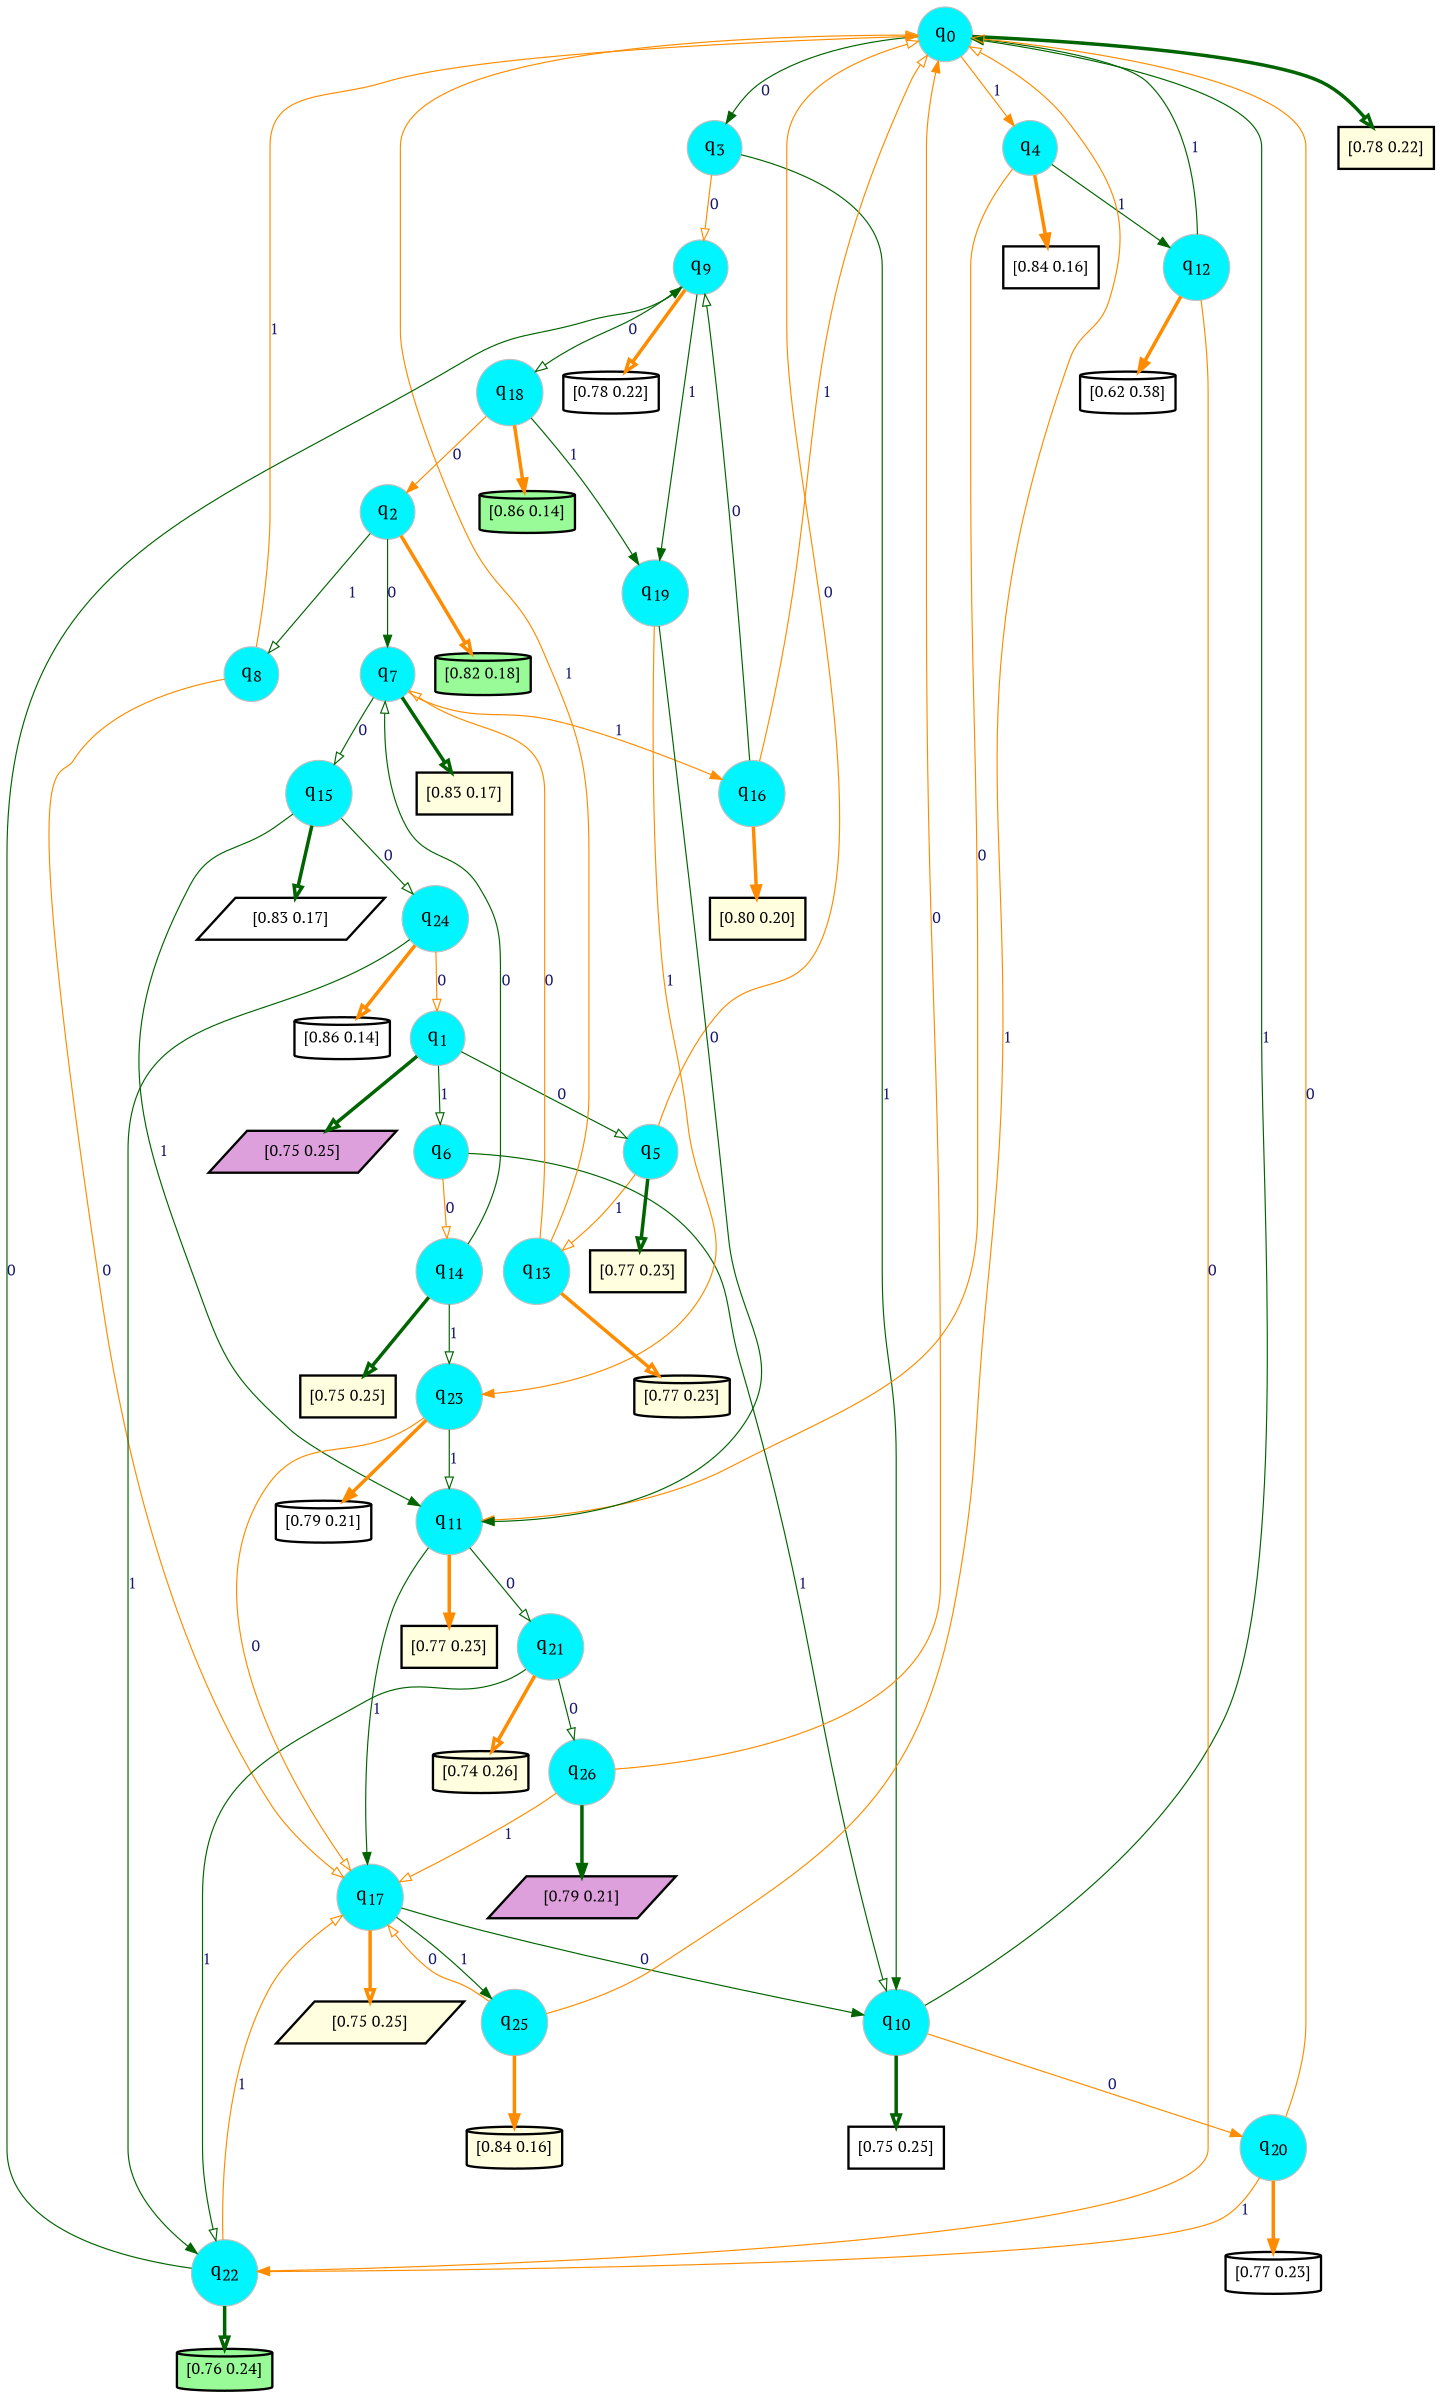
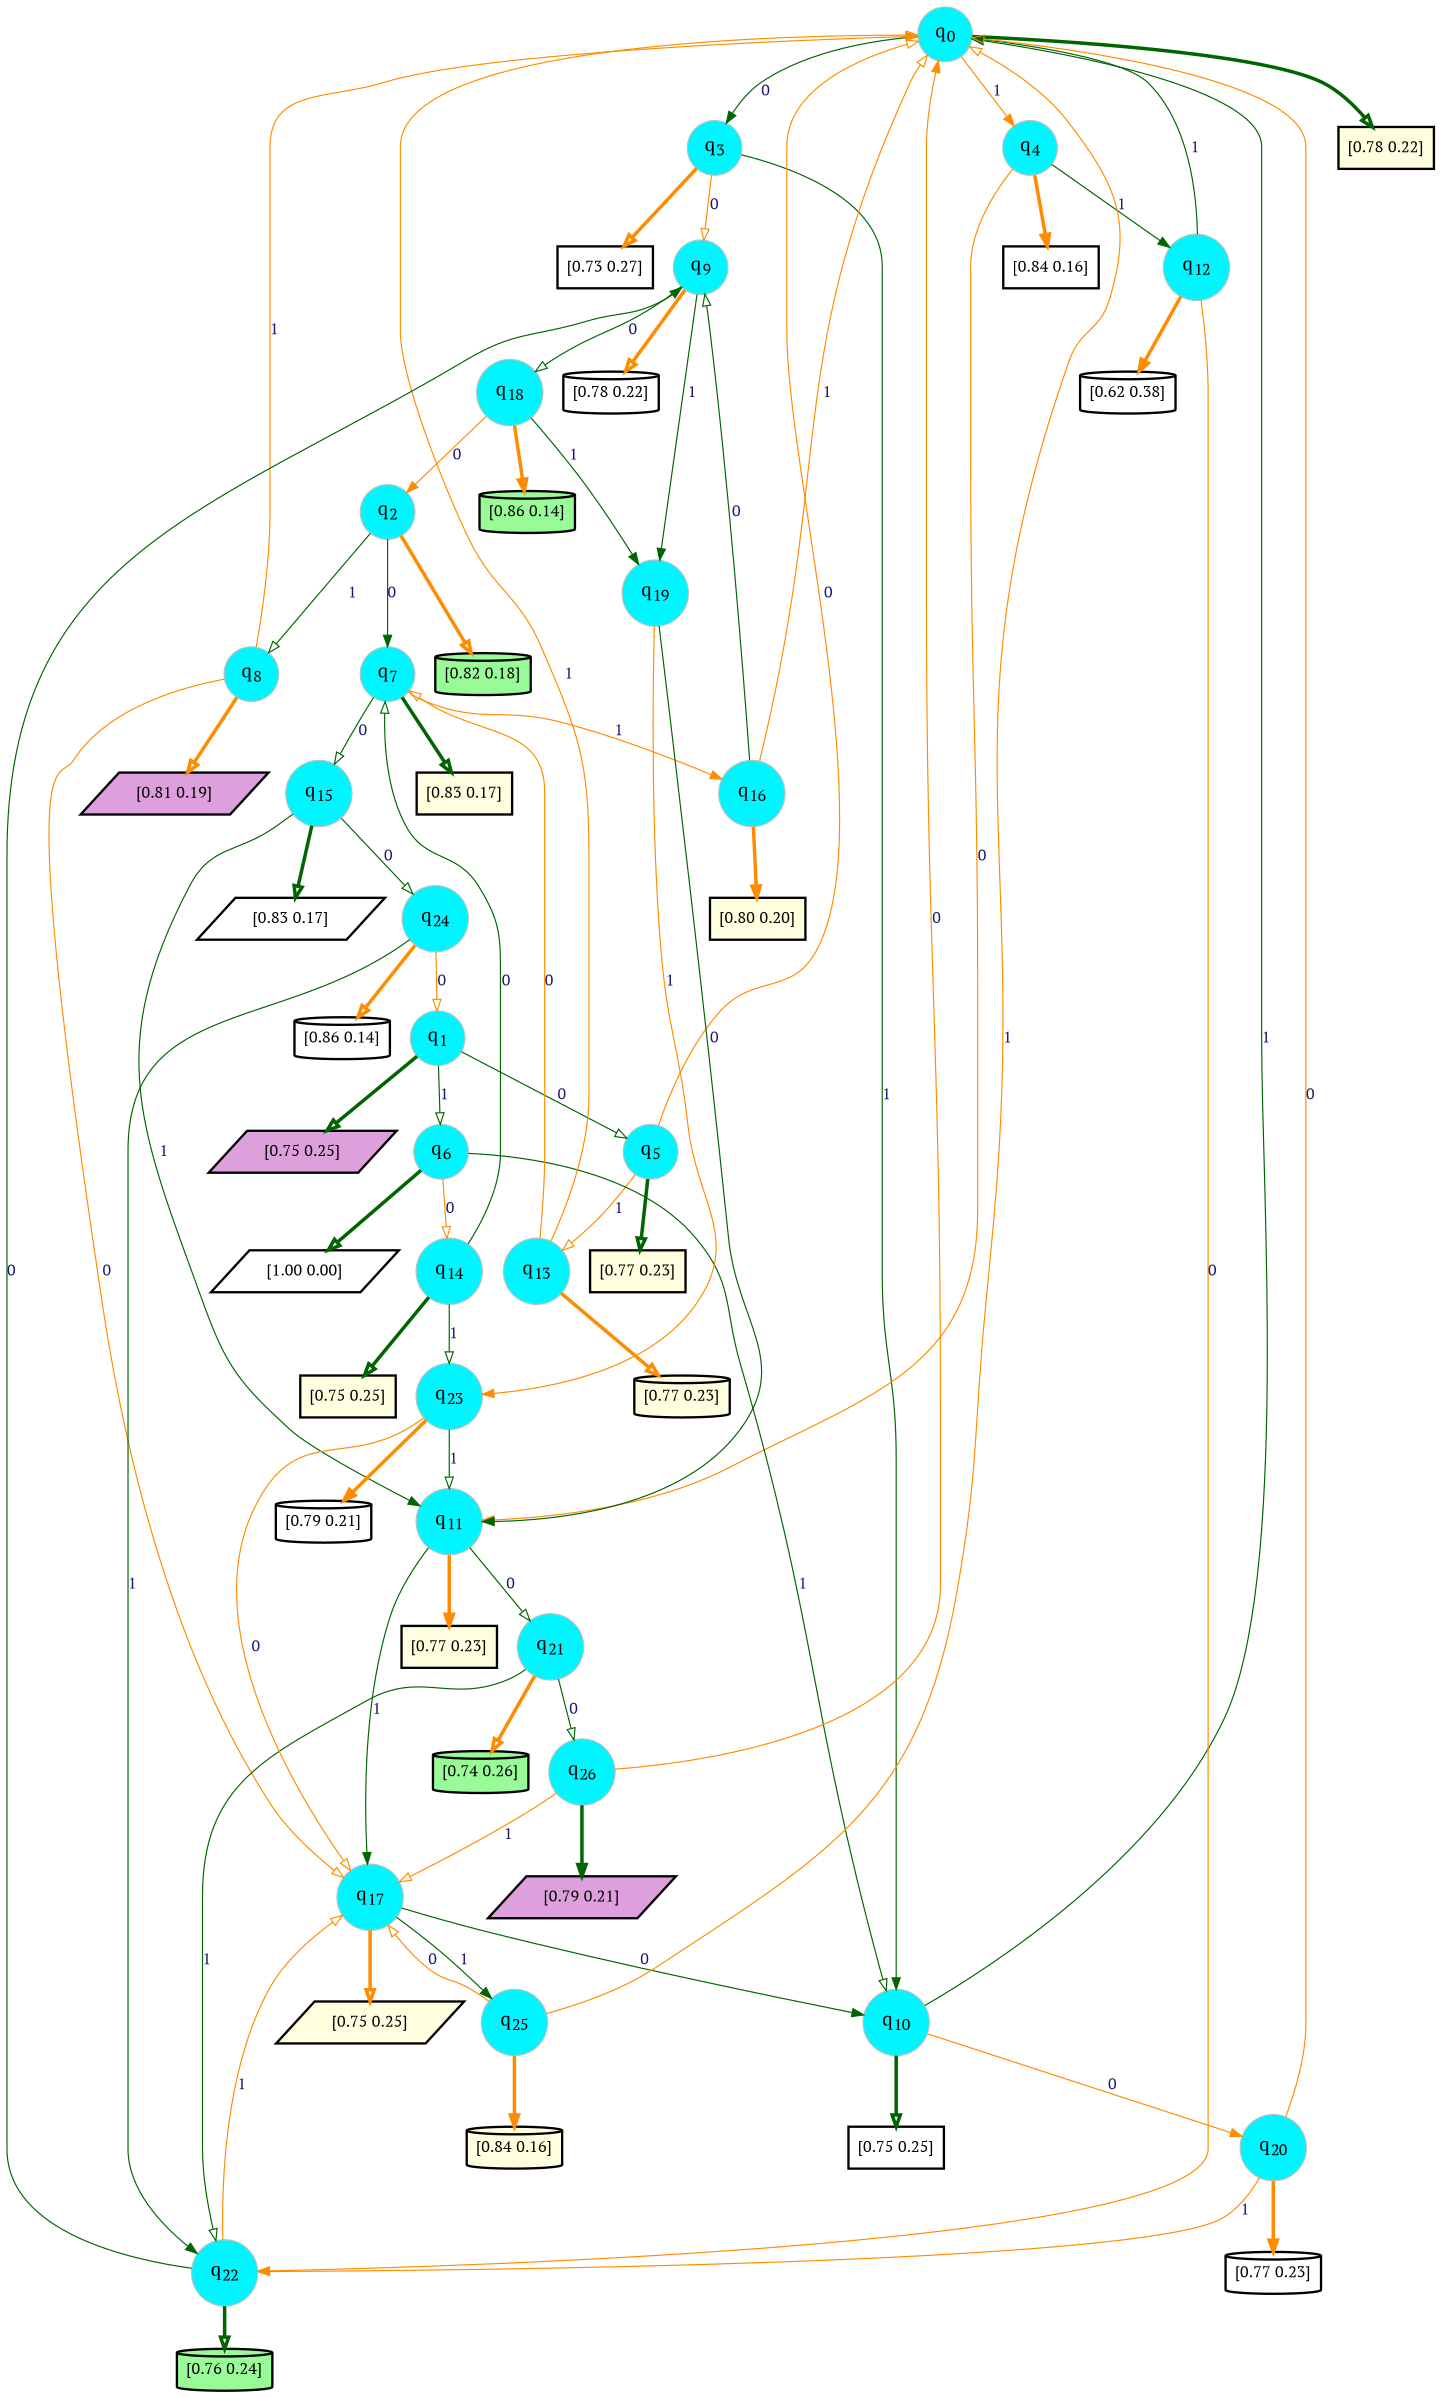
node "[0.73 0.27]": added
node "[0.81 0.19]": added
node "[1.00 0.00]": added
node "[0.74 0.26]": fillcolor lightyellow -> palegreen
